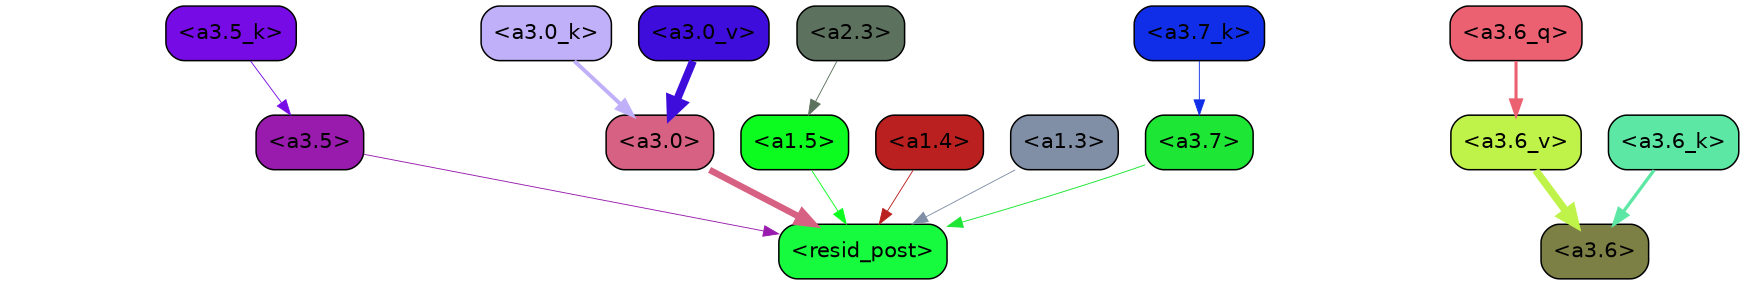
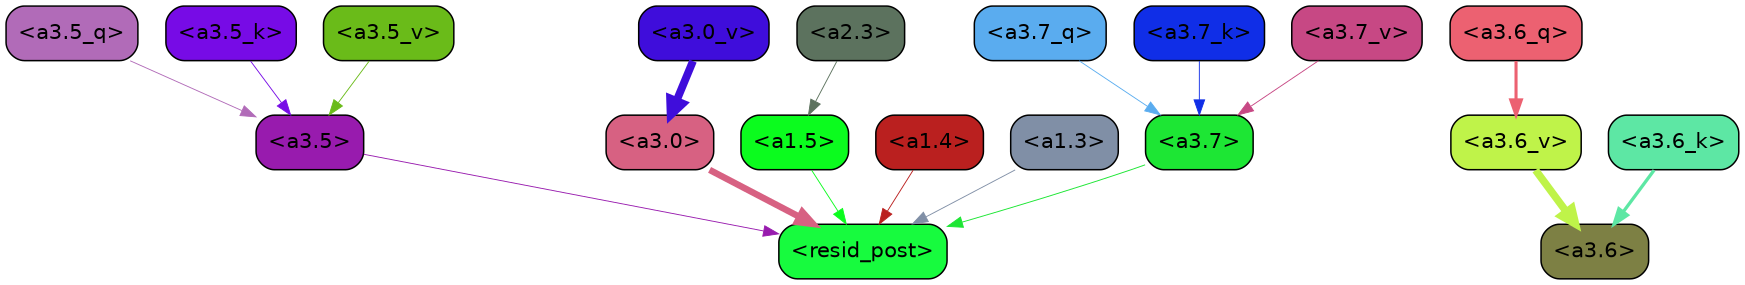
node "<a3.5_q>": added
node "<a3.5_v>": added
node "<a3.0_k>": removed
node "<a3.7_q>": added
node "<a3.7_v>": added
